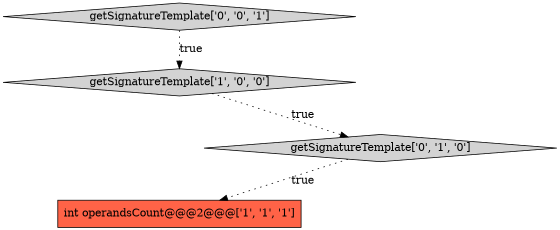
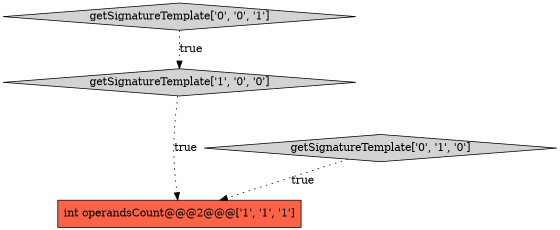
edge "getSignatureTemplate['1', '0', '0']" -> "getSignatureTemplate['0', '1', '0']": now "getSignatureTemplate['1', '0', '0']" -> "int operandsCount@@@2@@@['1', '1', '1']"
